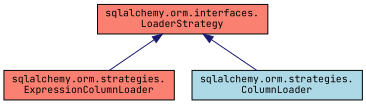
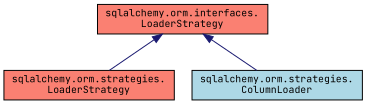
node "sqlalchemy.orm.strategies. ExpressionColumnLoader": label "sqlalchemy.orm.strategies. ExpressionColumnLoader" -> "sqlalchemy.orm.strategies. LoaderStrategy"
